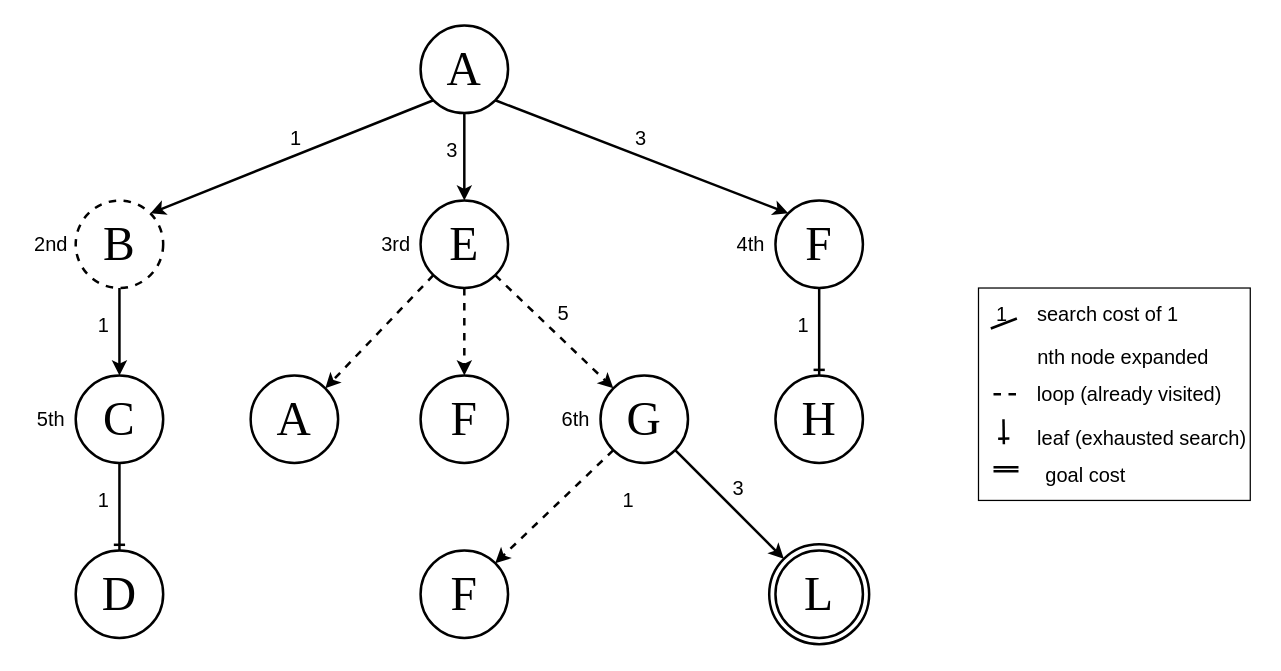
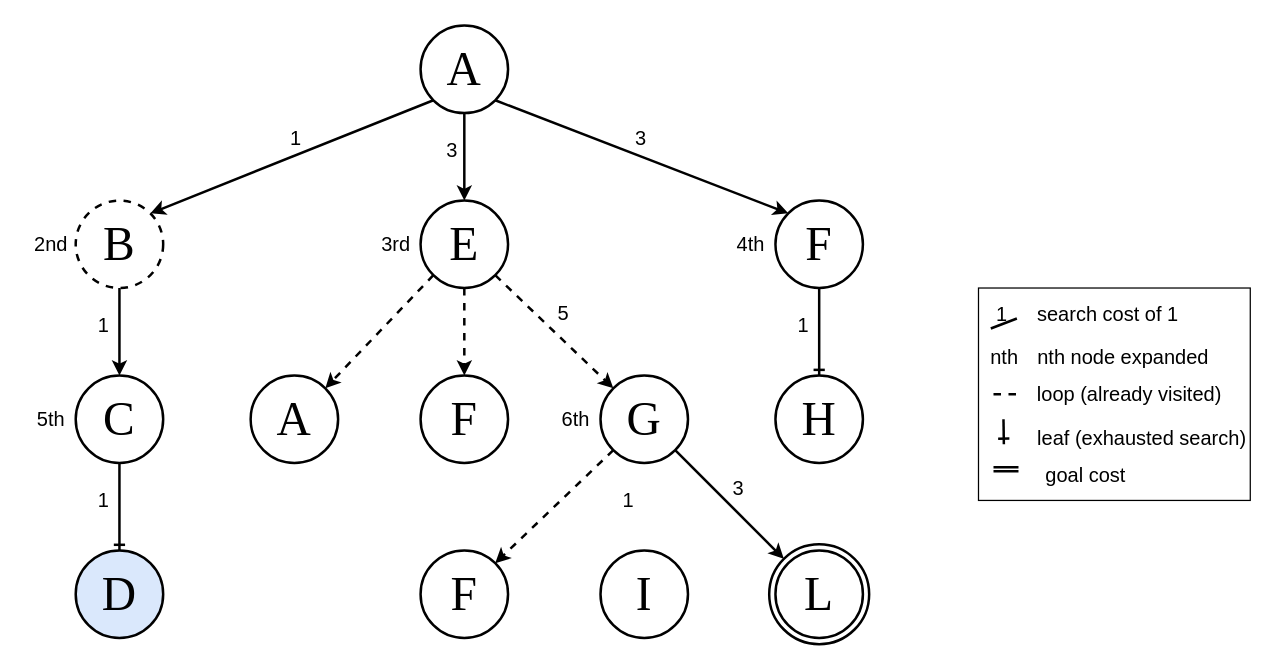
node "nth": added
node "D": fillcolor #ffffff -> #dae8fc
node "I": added
